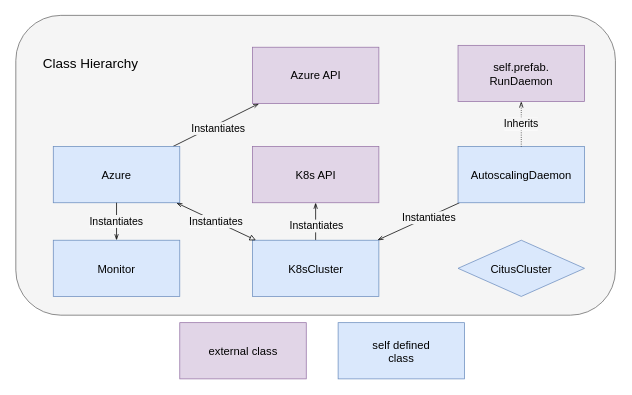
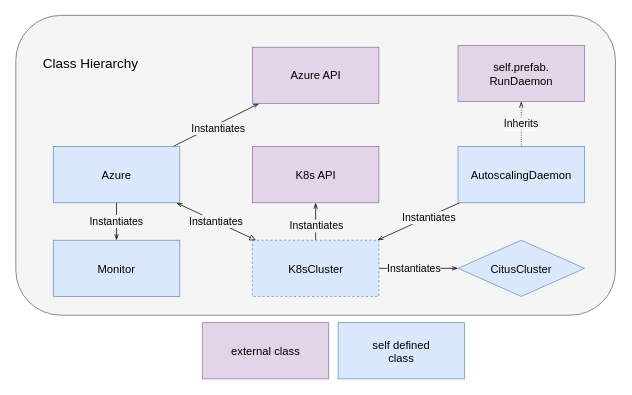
node "K8sCluster": style solid -> dashed
edge "K8sCluster" -> "CitusCluster": added, label "Instantiates"
node "external class": moved (243, 351) -> (265, 351)
